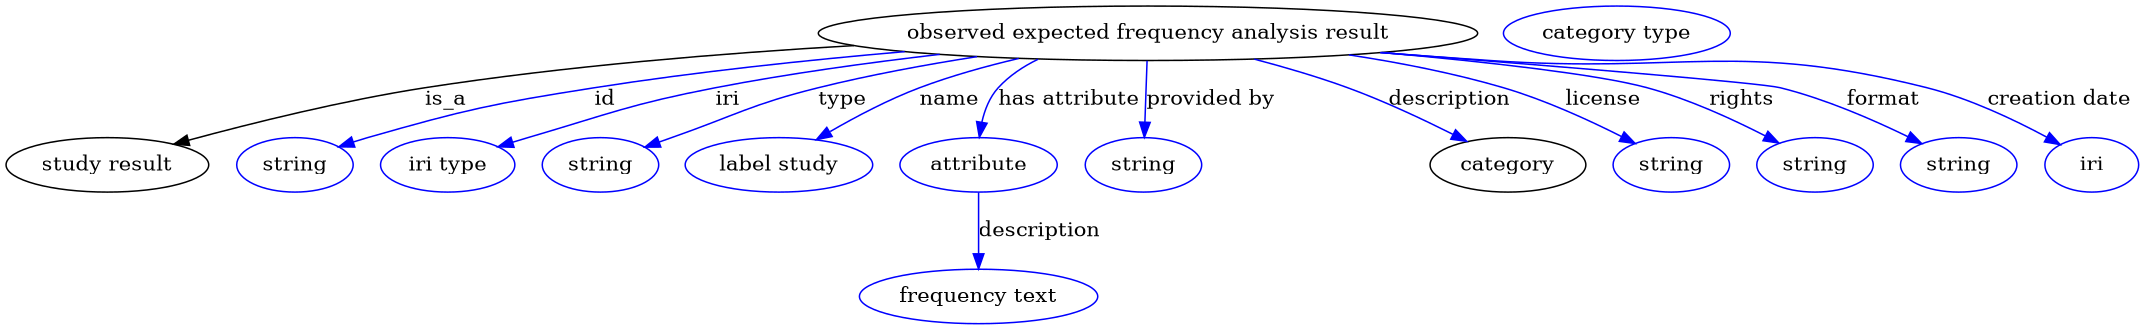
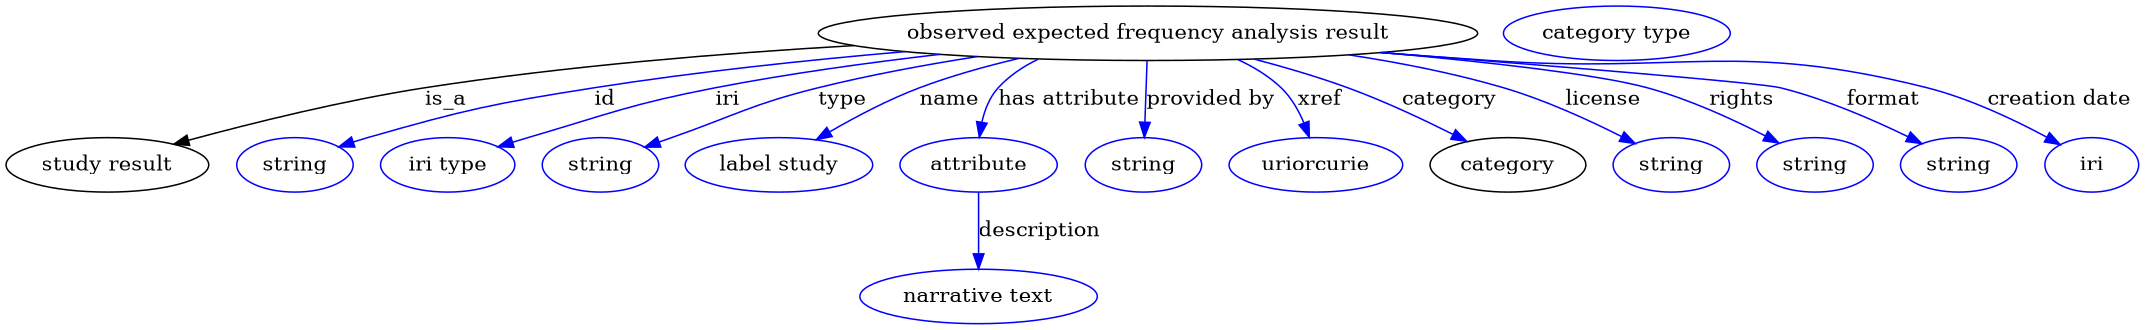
edge "observed expected frequency analysis result" -> "category": label "description" -> "category"
node "uriorcurie": added
node "frequency text": label "frequency text" -> "narrative text"
